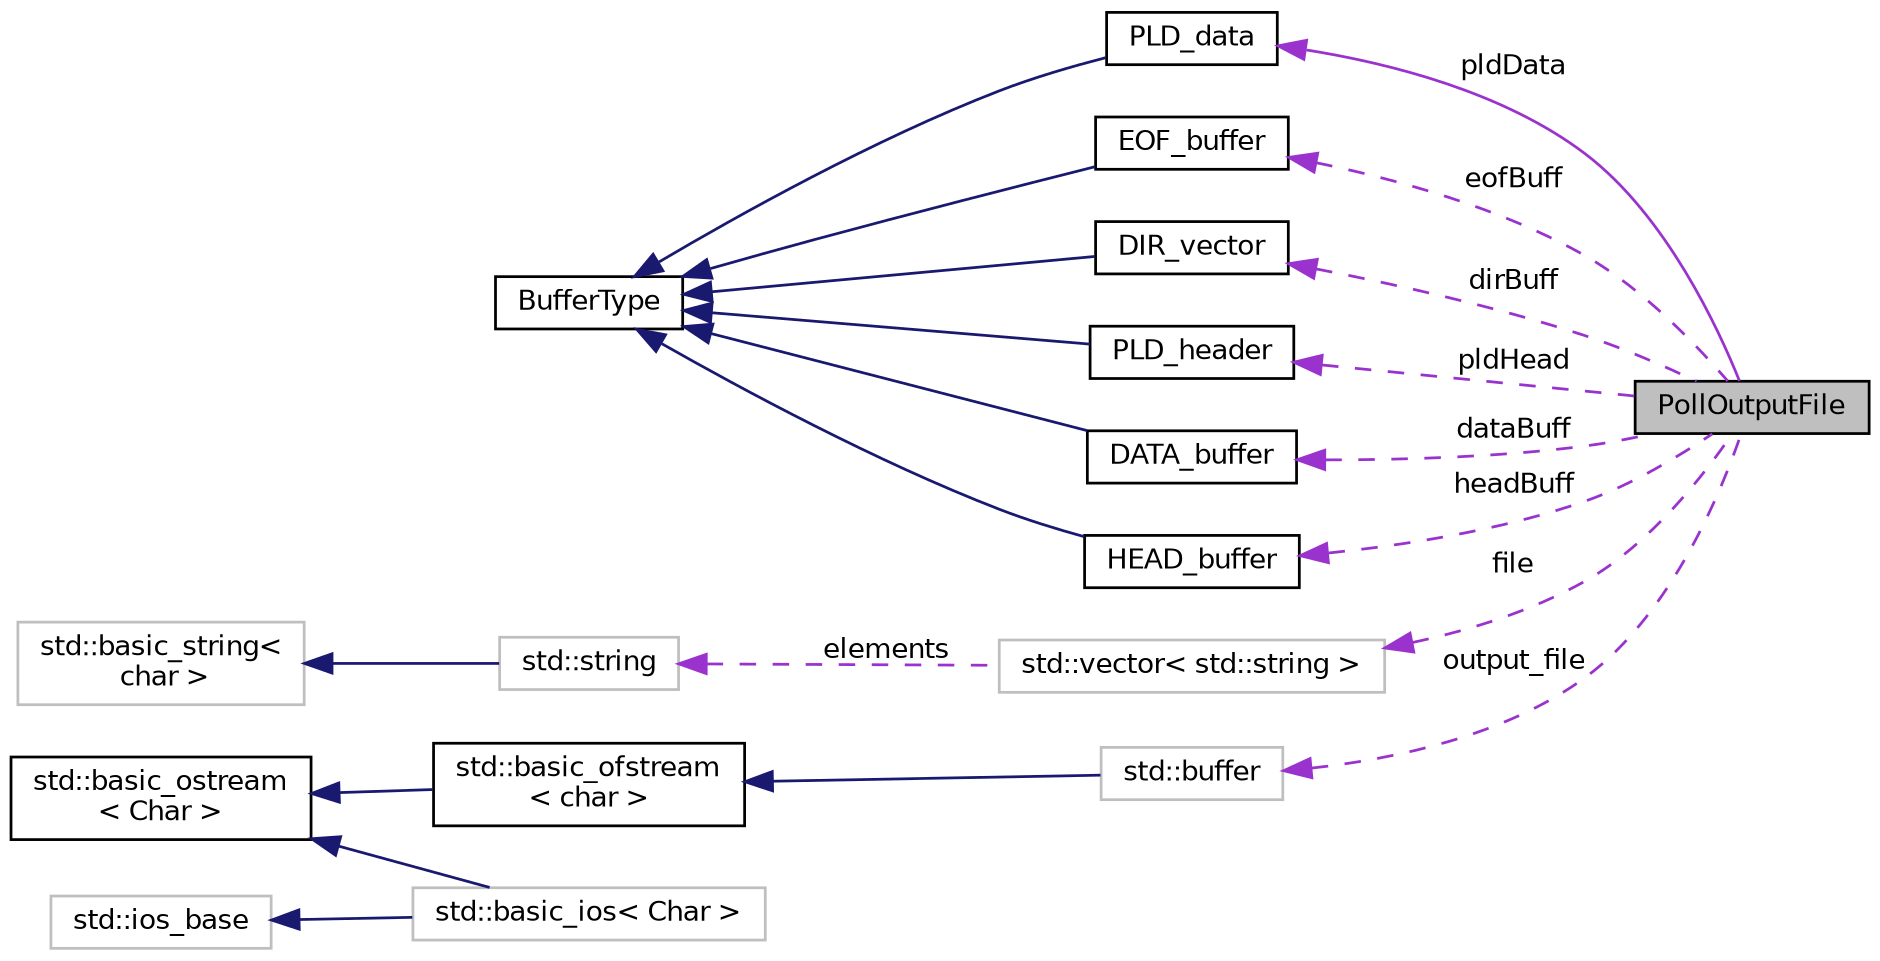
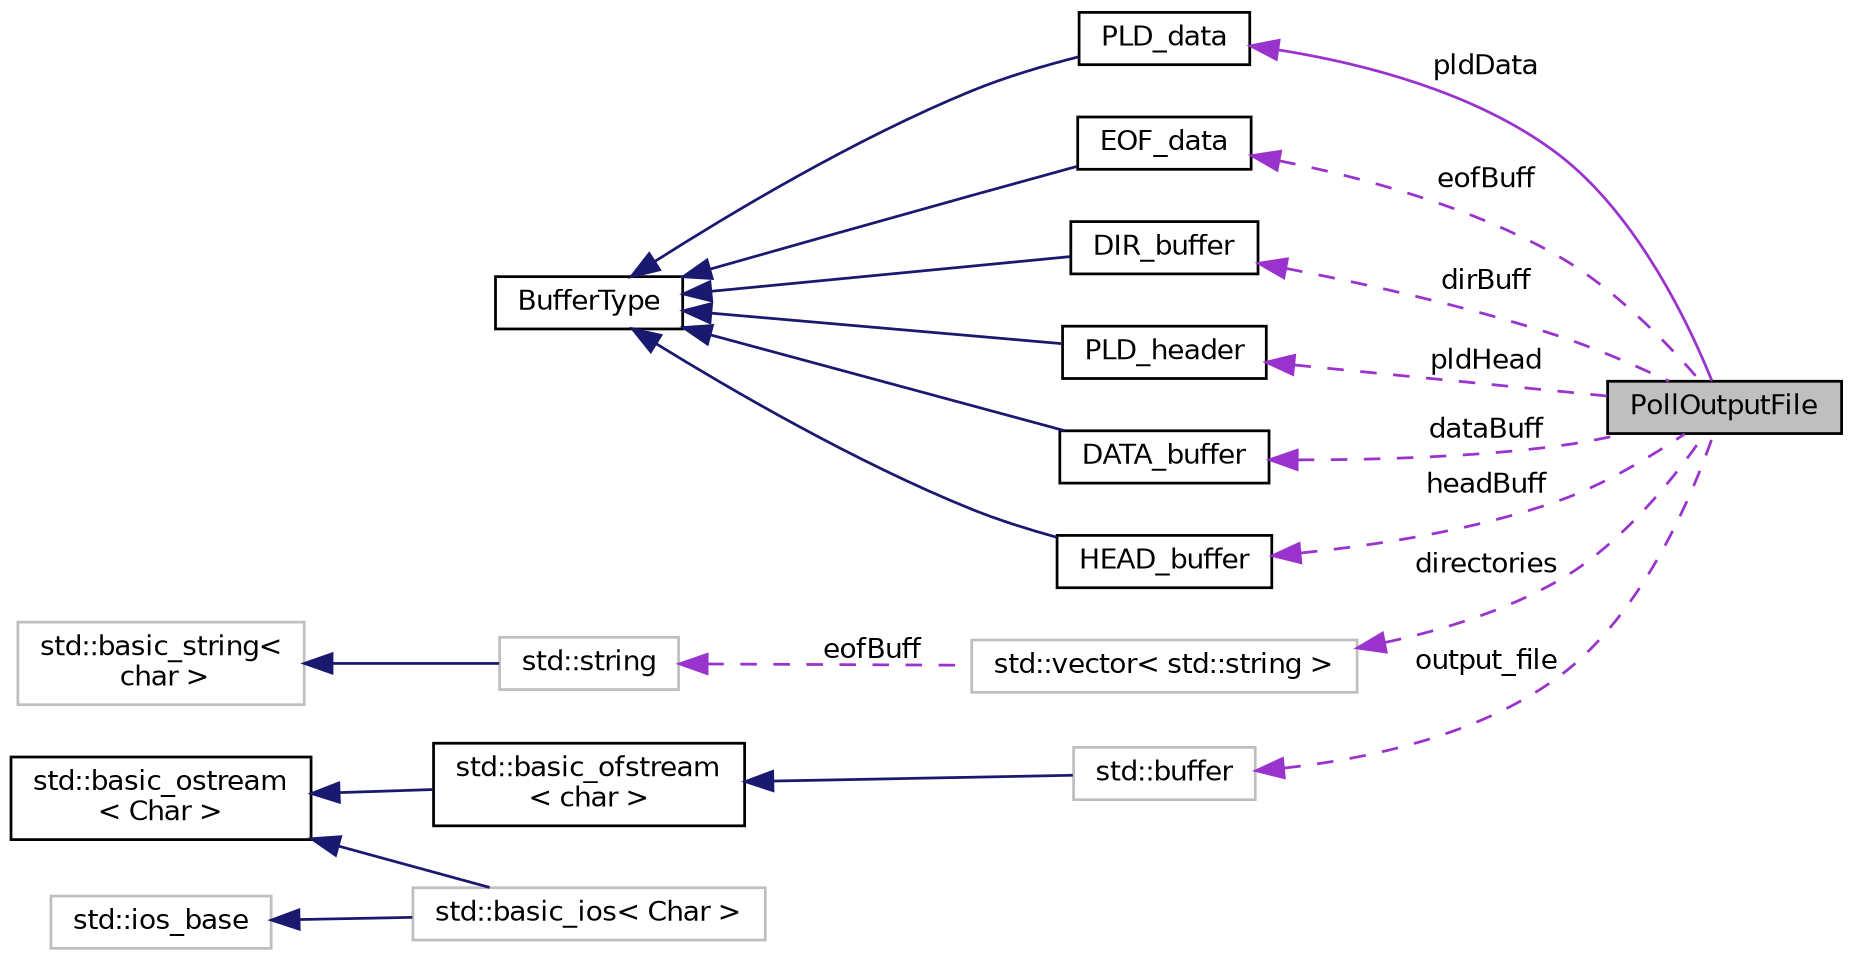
node "EOF_buffer": label "EOF_buffer" -> "EOF_data"
node "DIR_vector": label "DIR_vector" -> "DIR_buffer"
edge "PollOutputFile" -> "std::vector< std::string >": label " file" -> " directories"
edge "std::vector< std::string >" -> "std::string": label " elements" -> " eofBuff"
